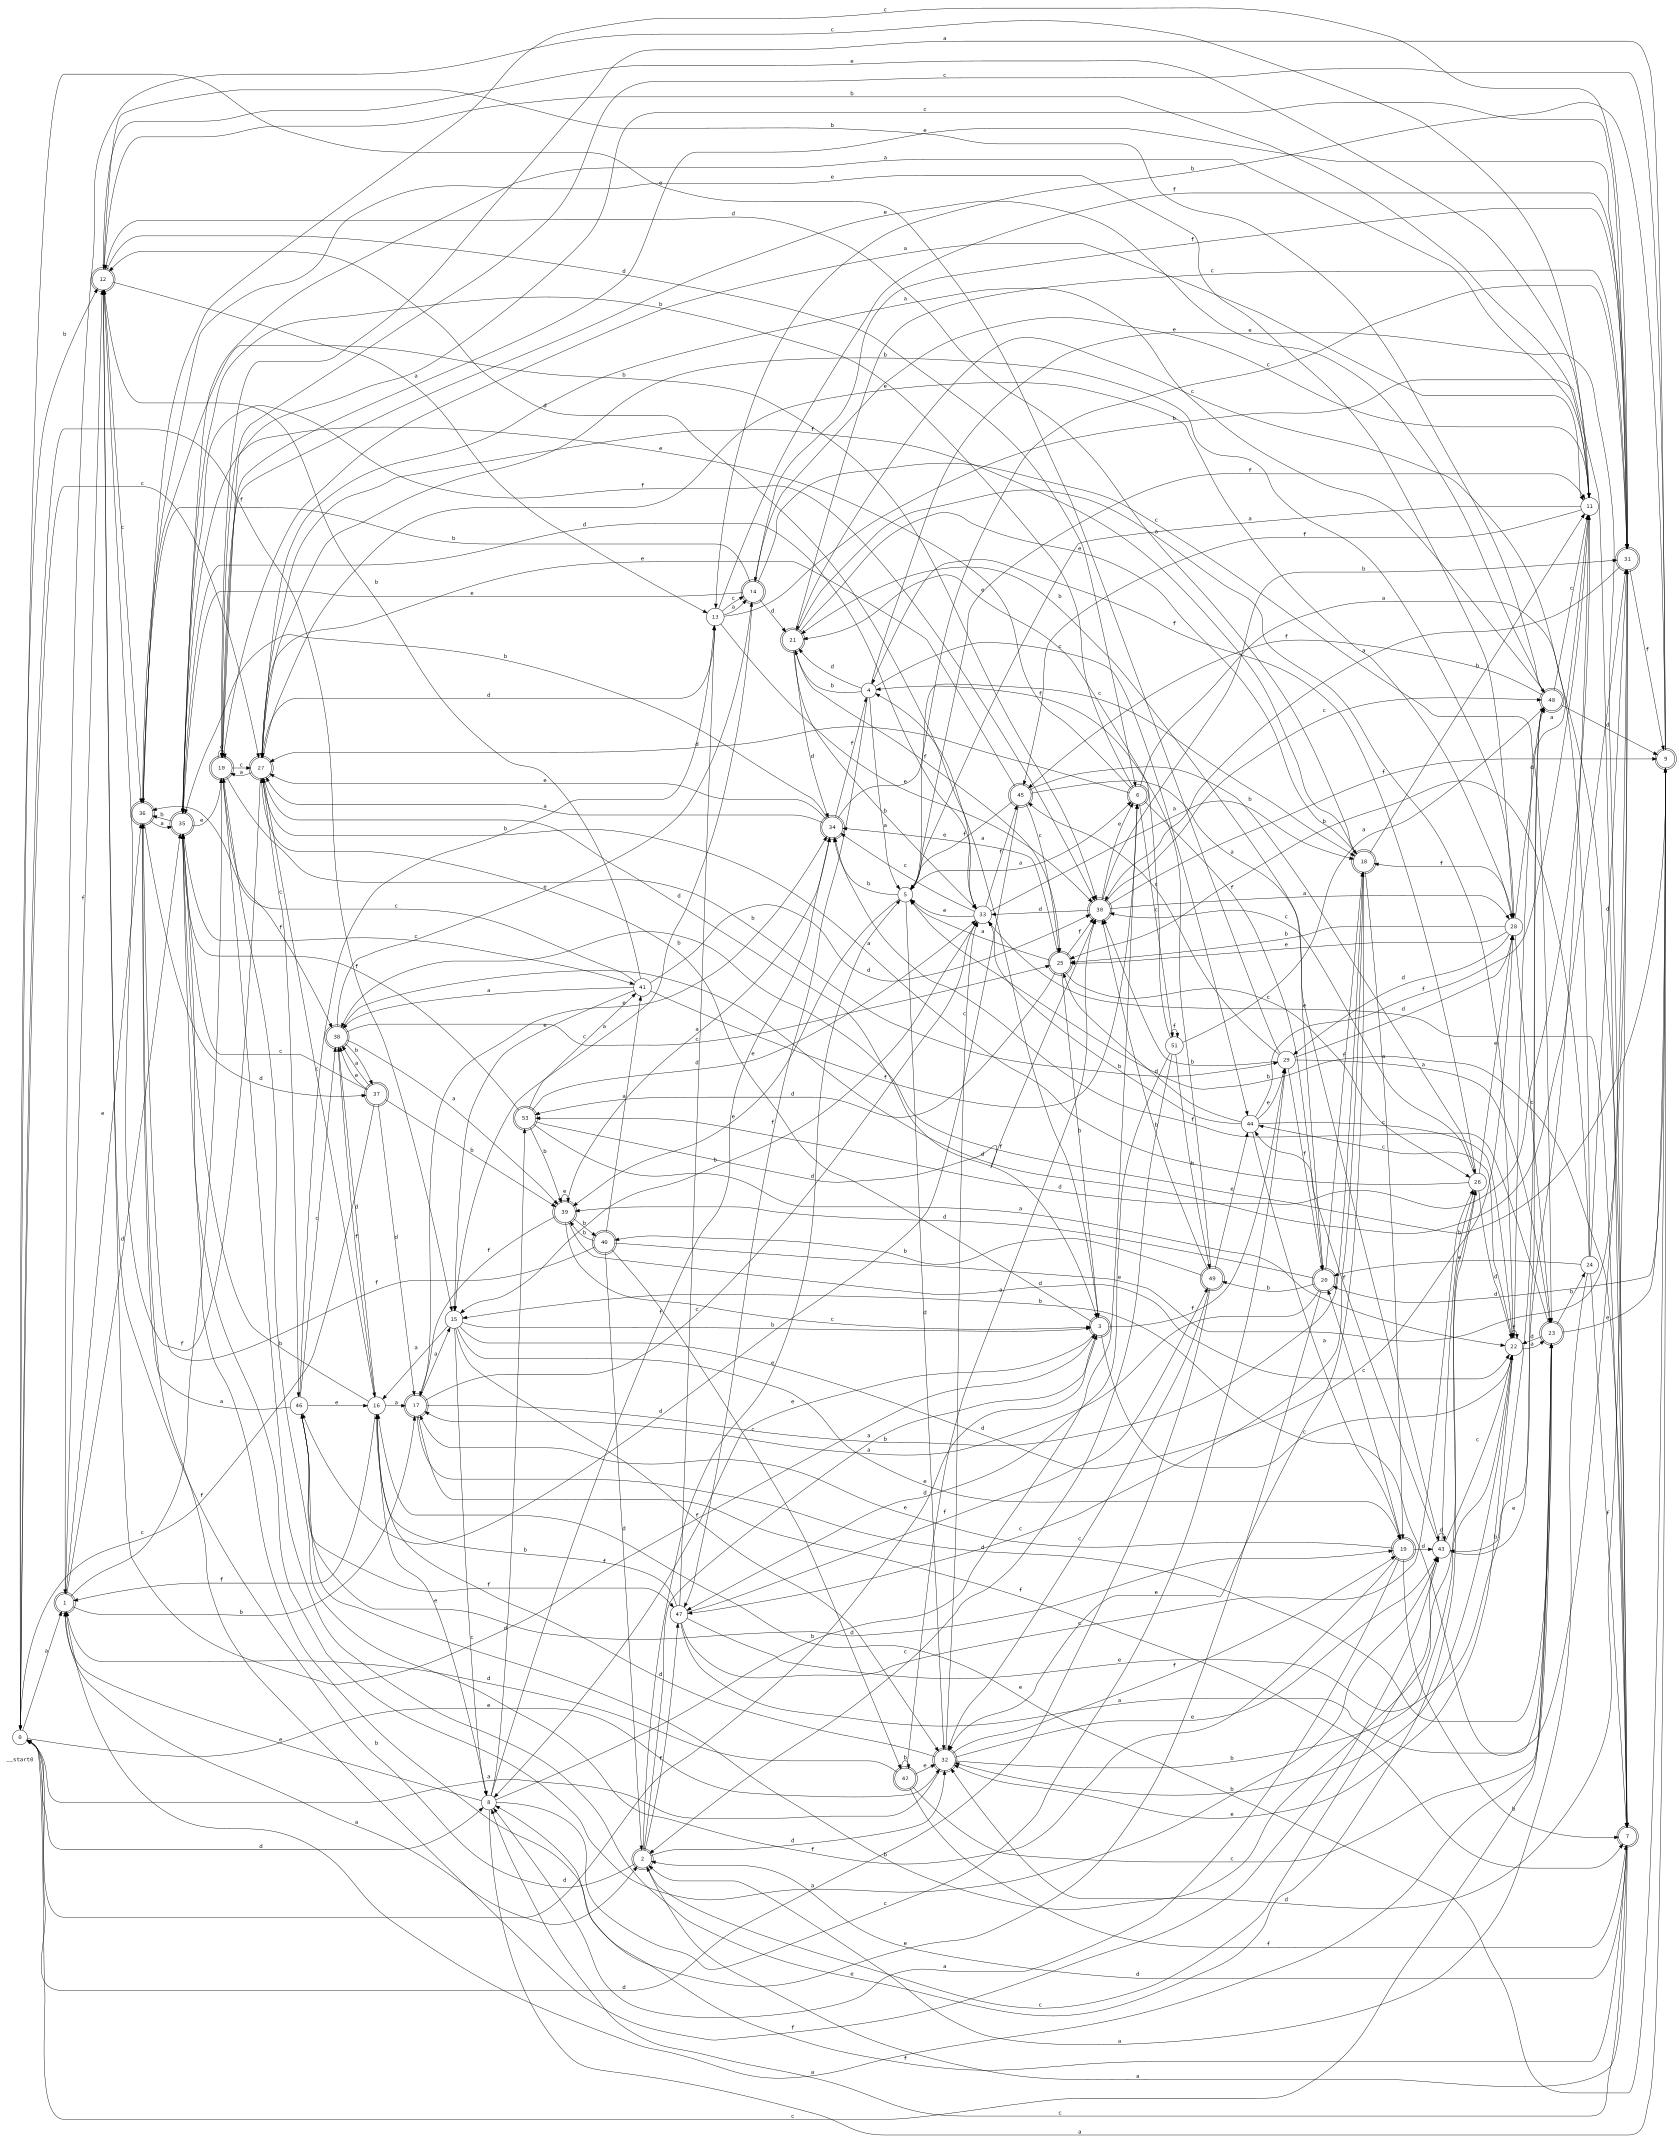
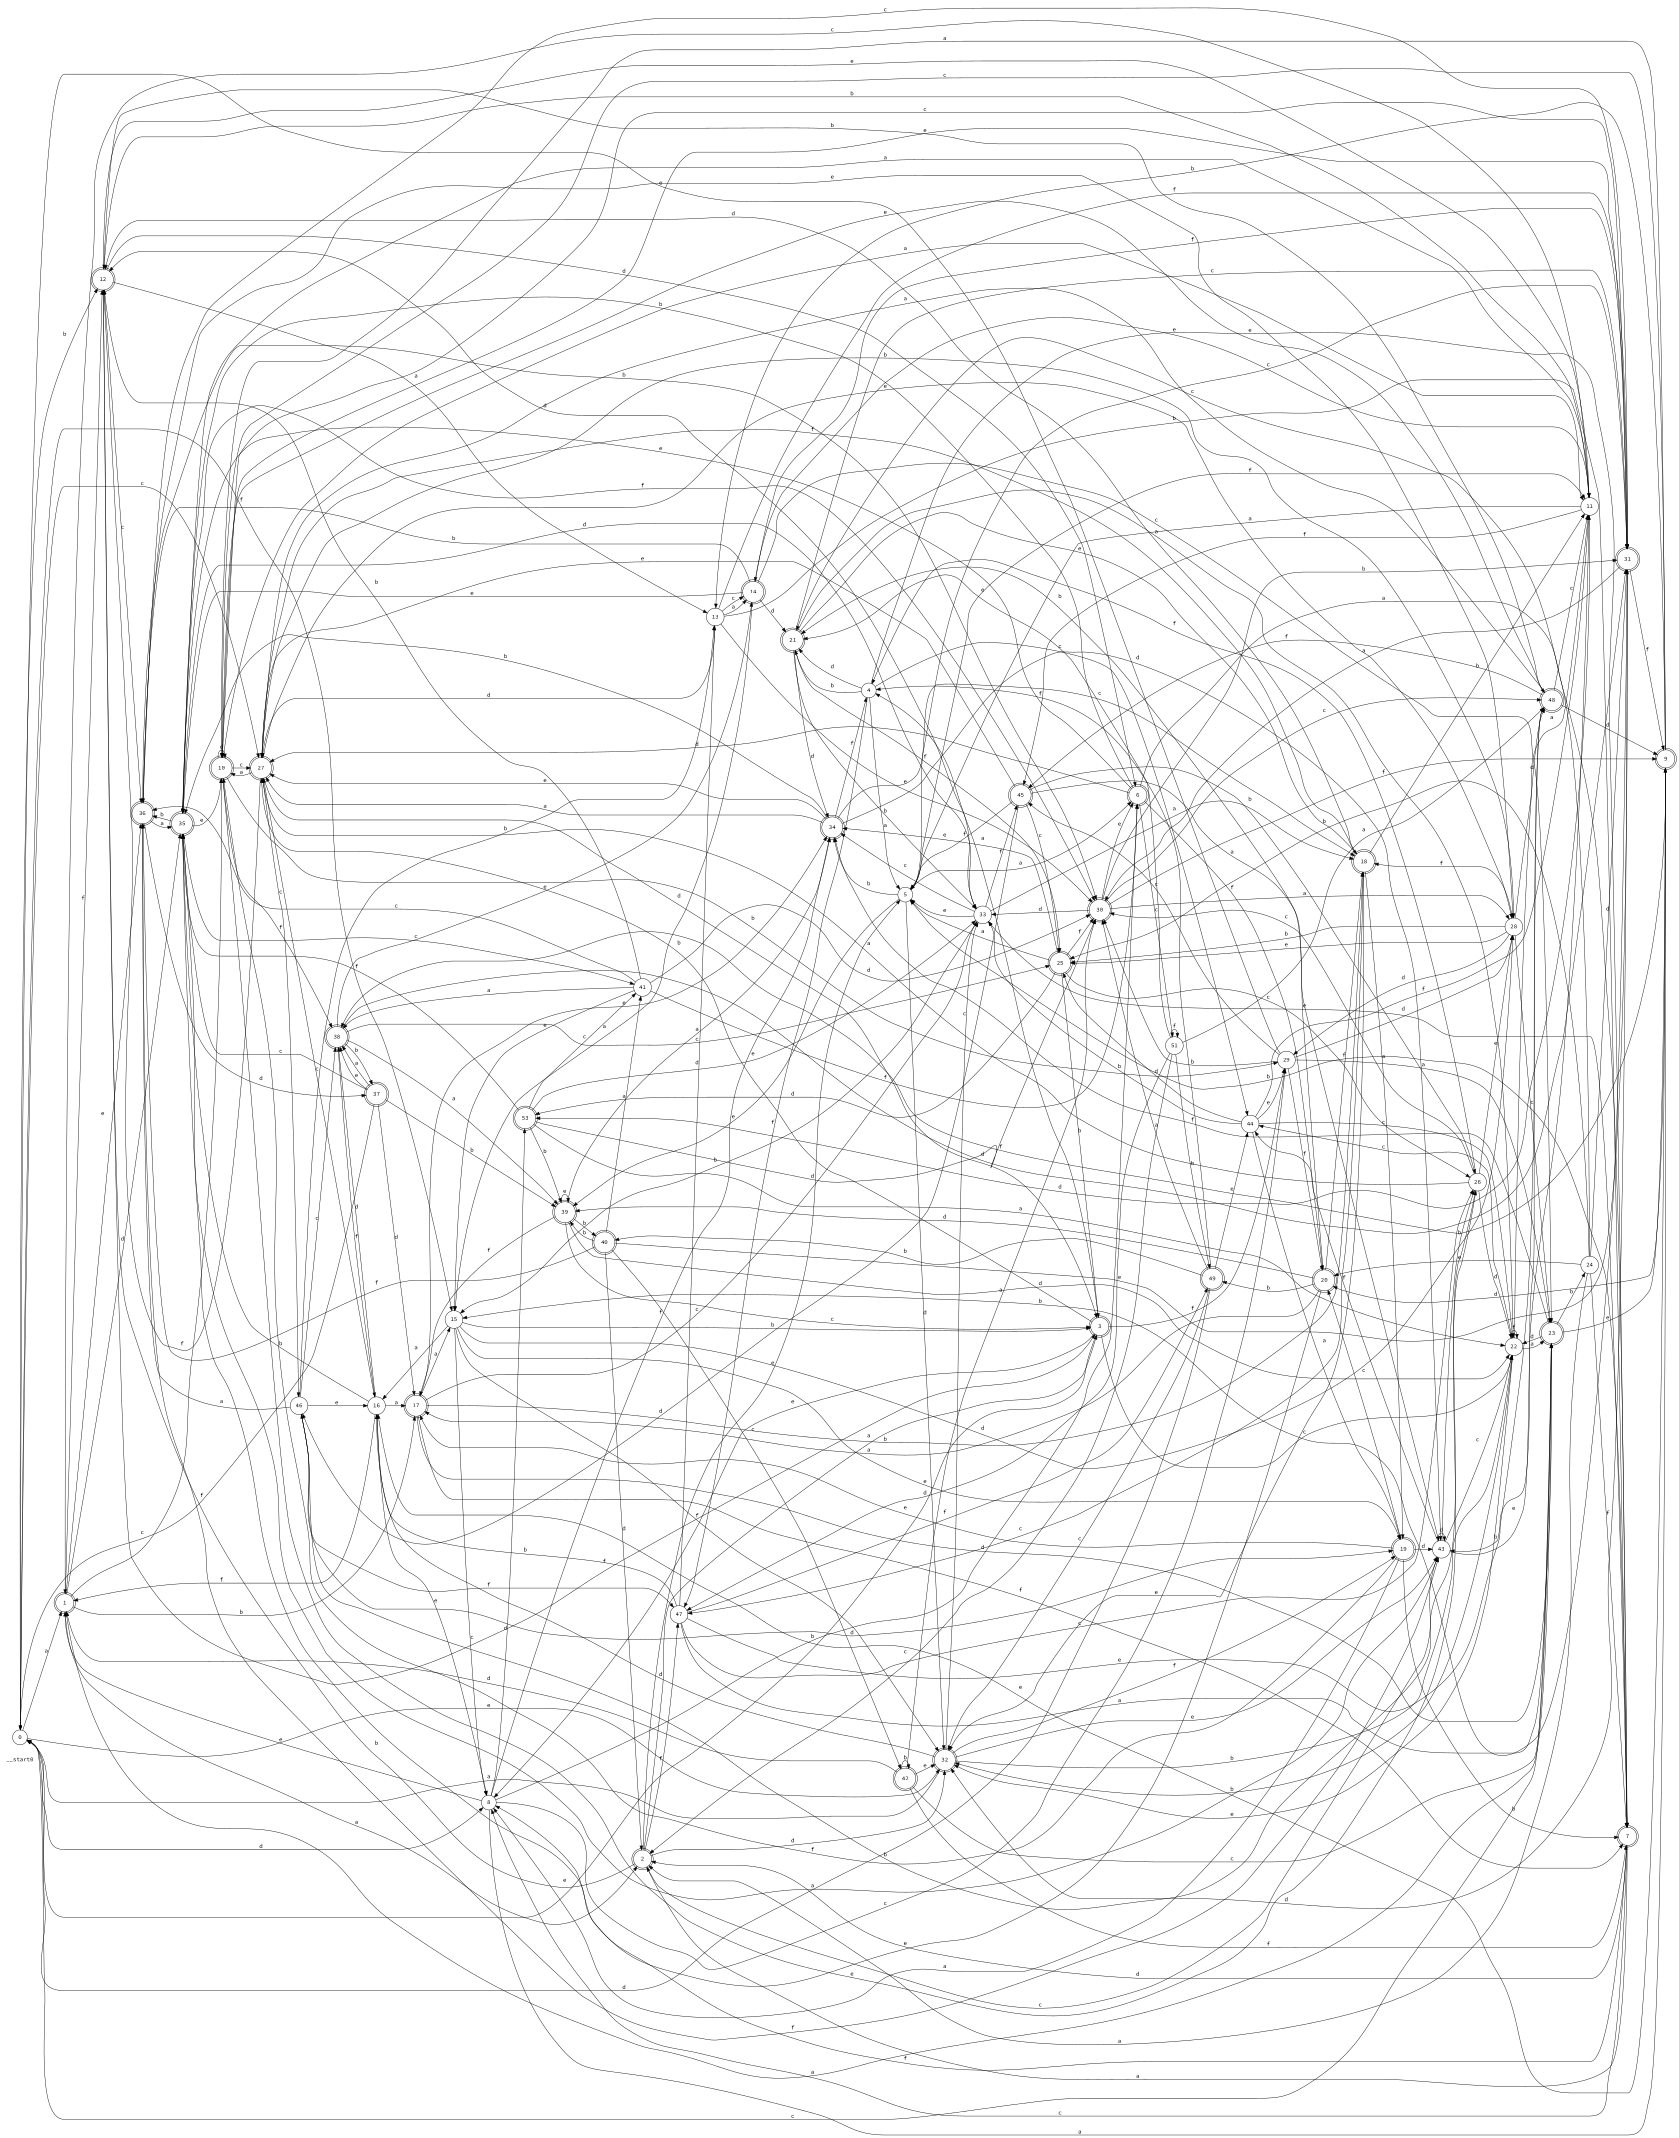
edge "34" -> "43": added, label "d"
edge "49" -> "30": label "b" -> "a"
edge "3" -> "0": label "d" -> "e"
